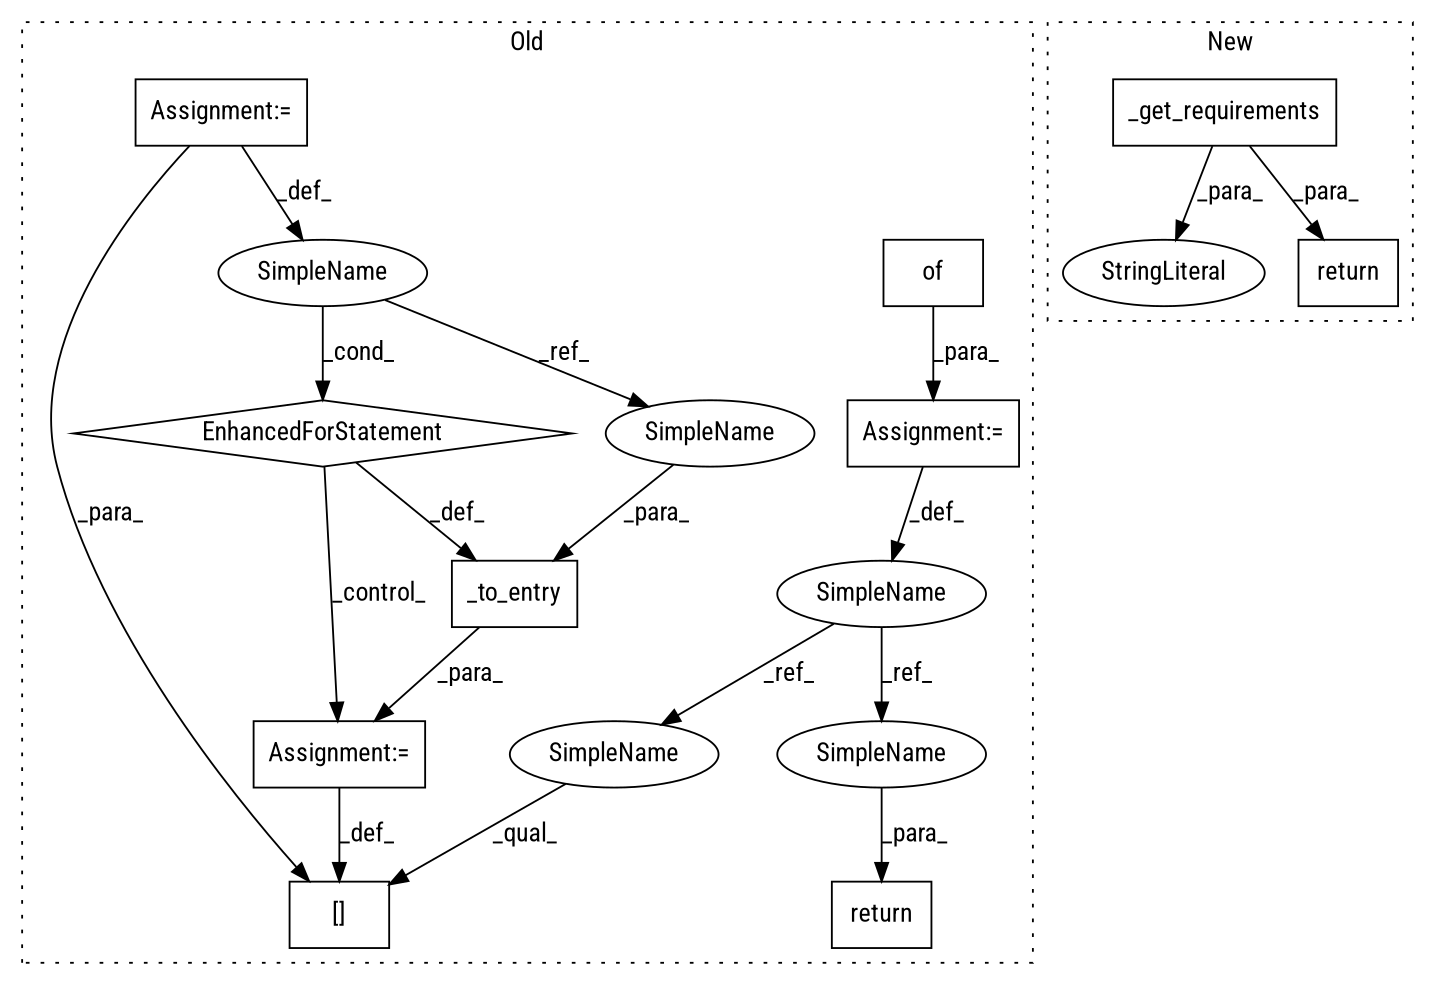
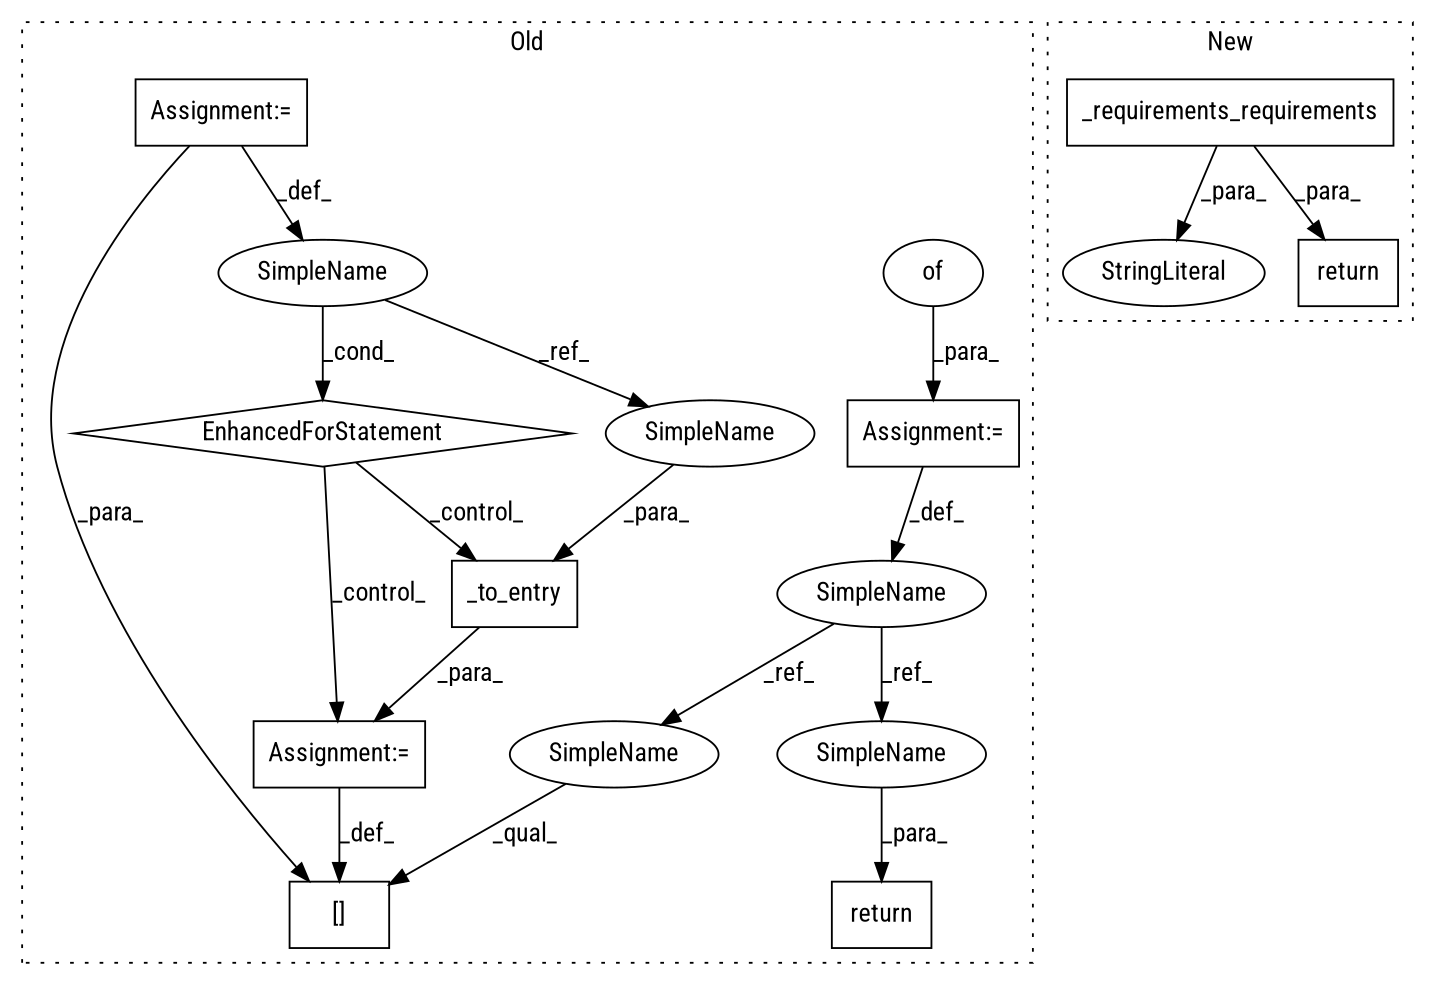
node "_get_requirements": label "_get_requirements" -> "_requirements_requirements"
node "of": shape box -> ellipse
edge "EnhancedForStatement" -> "_to_entry": label "_def_" -> "_control_"
